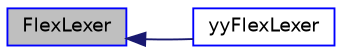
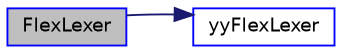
edge "yyFlexLexer" -> "FlexLexer": reversed
